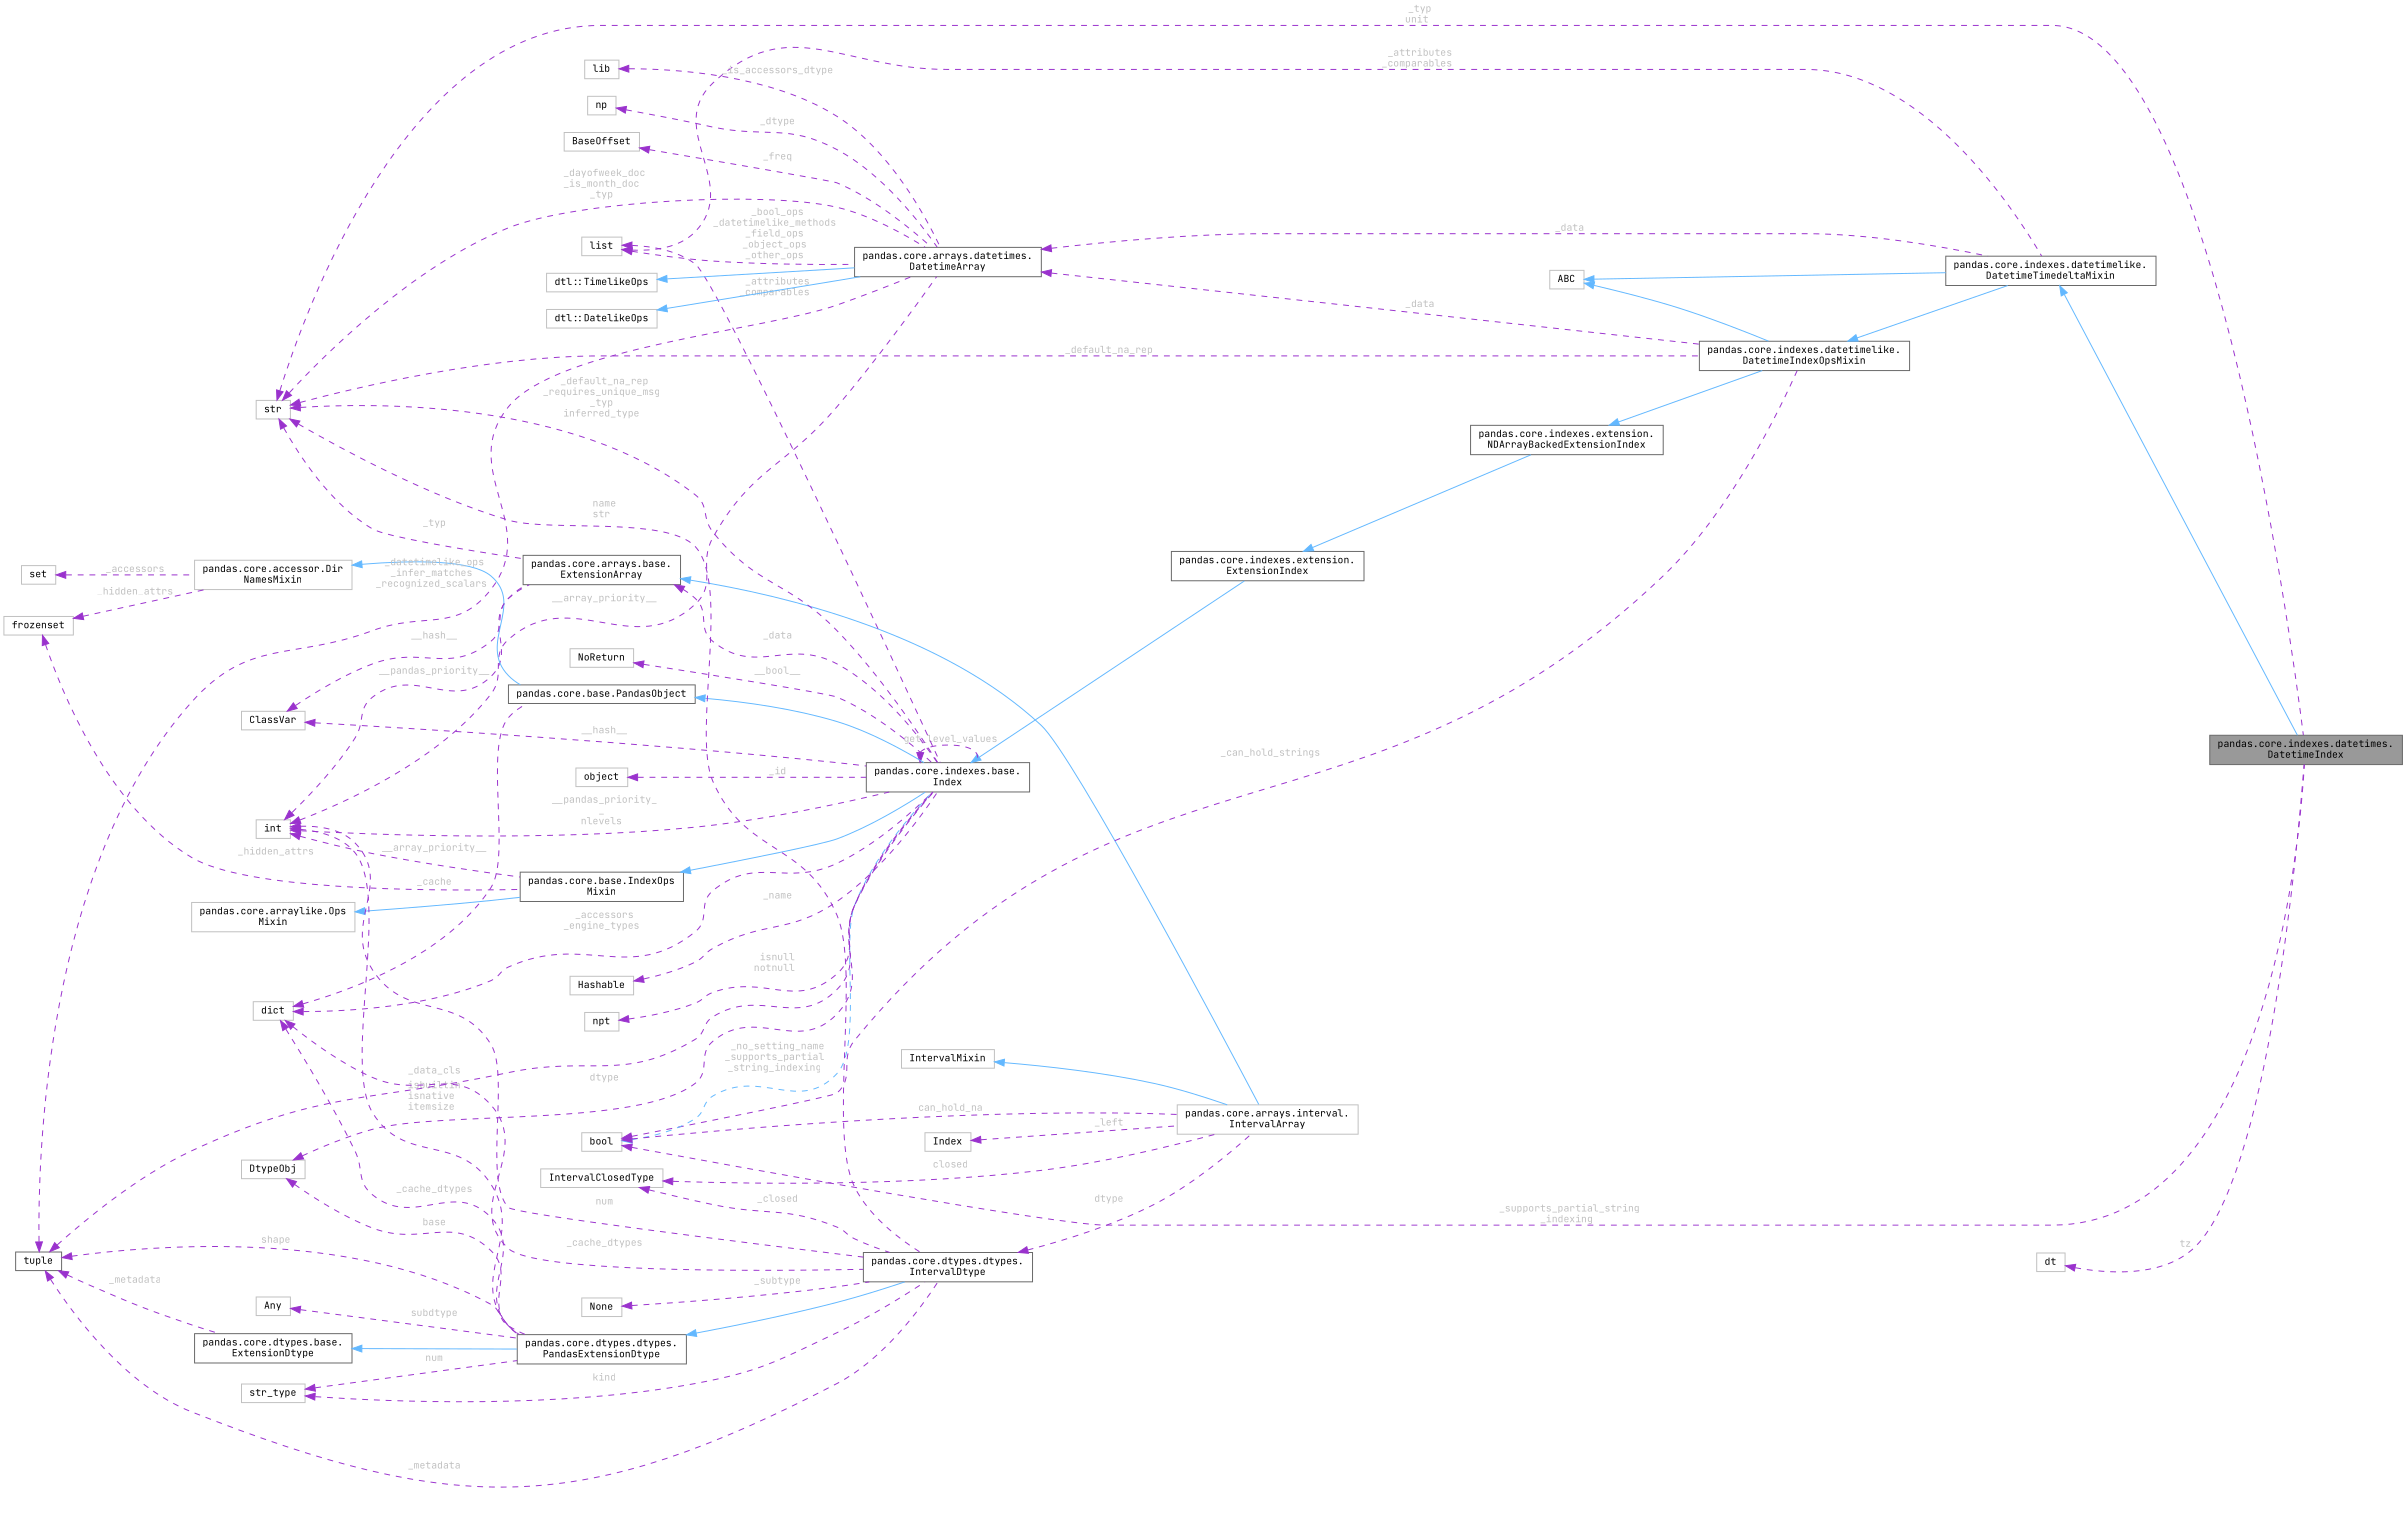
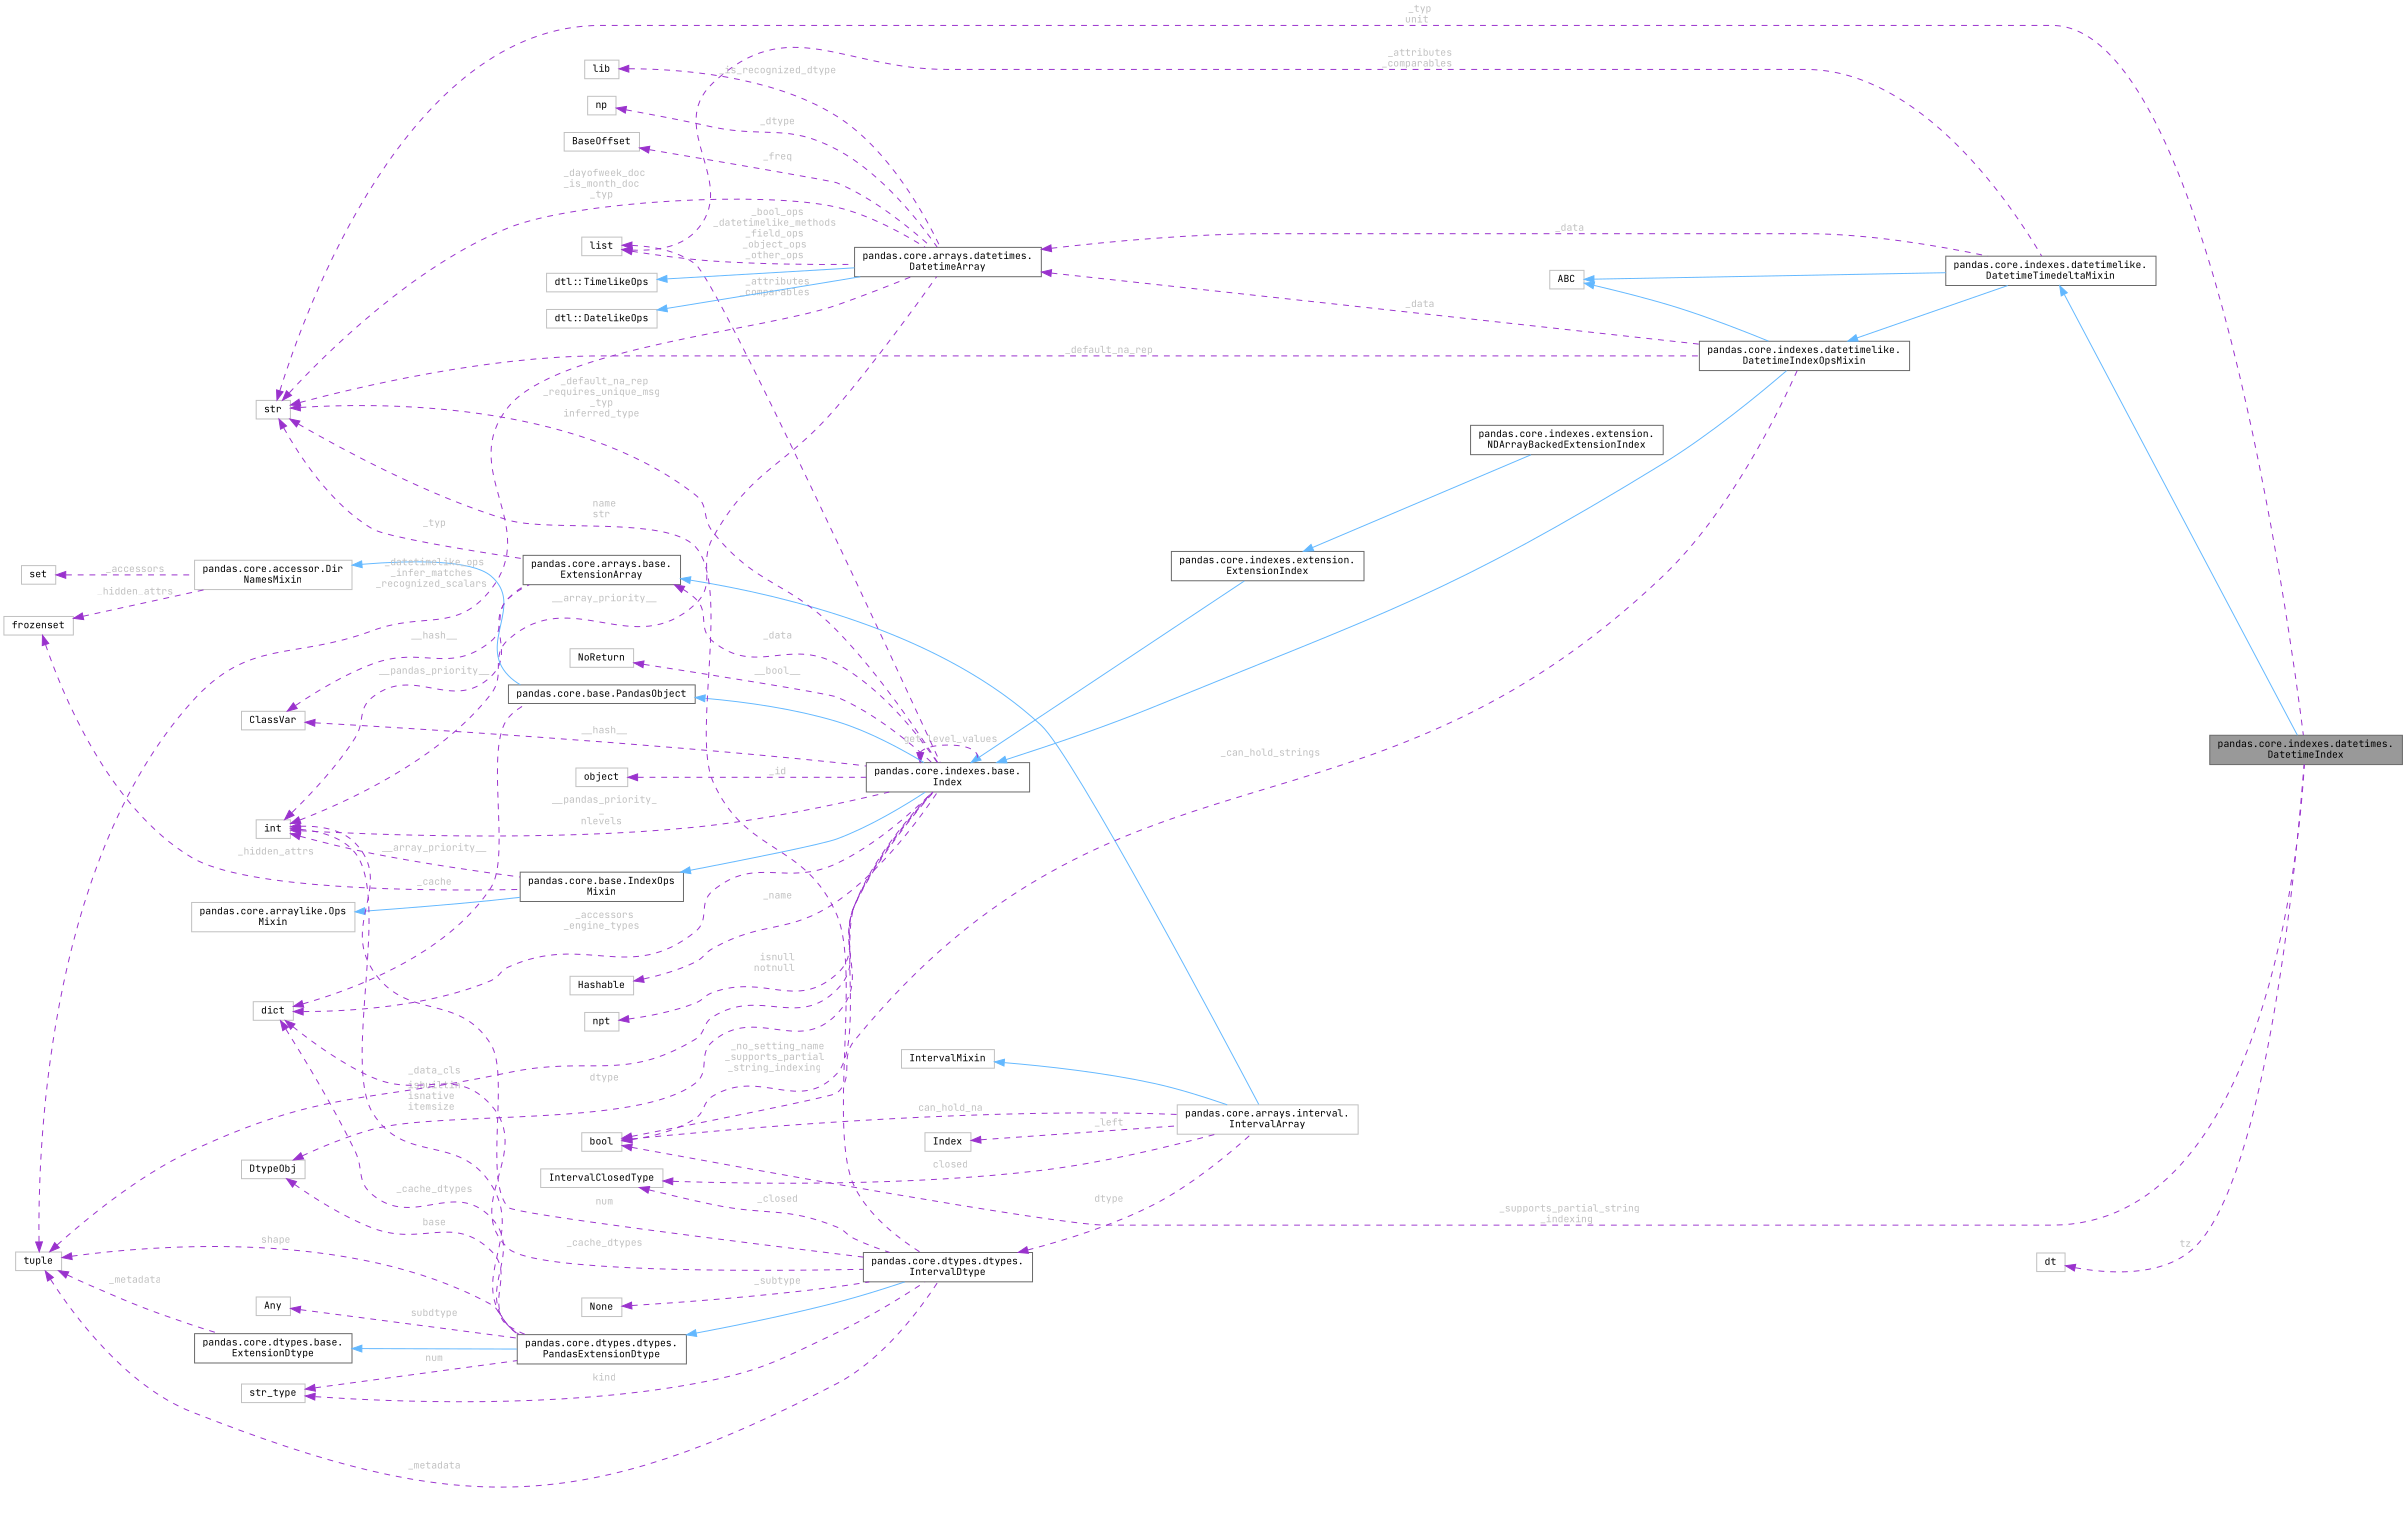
edge "pandas.core.arrays.datetimes. DatetimeArray" -> "lib": label " _is_accessors_dtype" -> " _is_recognized_dtype"
edge "pandas.core.indexes.datetimelike. DatetimeIndexOpsMixin" -> "pandas.core.indexes.extension. NDArrayBackedExtensionIndex": now "pandas.core.indexes.datetimelike. DatetimeIndexOpsMixin" -> "pandas.core.indexes.base. Index"
edge "pandas.core.indexes.base. Index" -> "bool": color steelblue1 -> darkorchid3
node "tuple": color gray40 -> grey75
